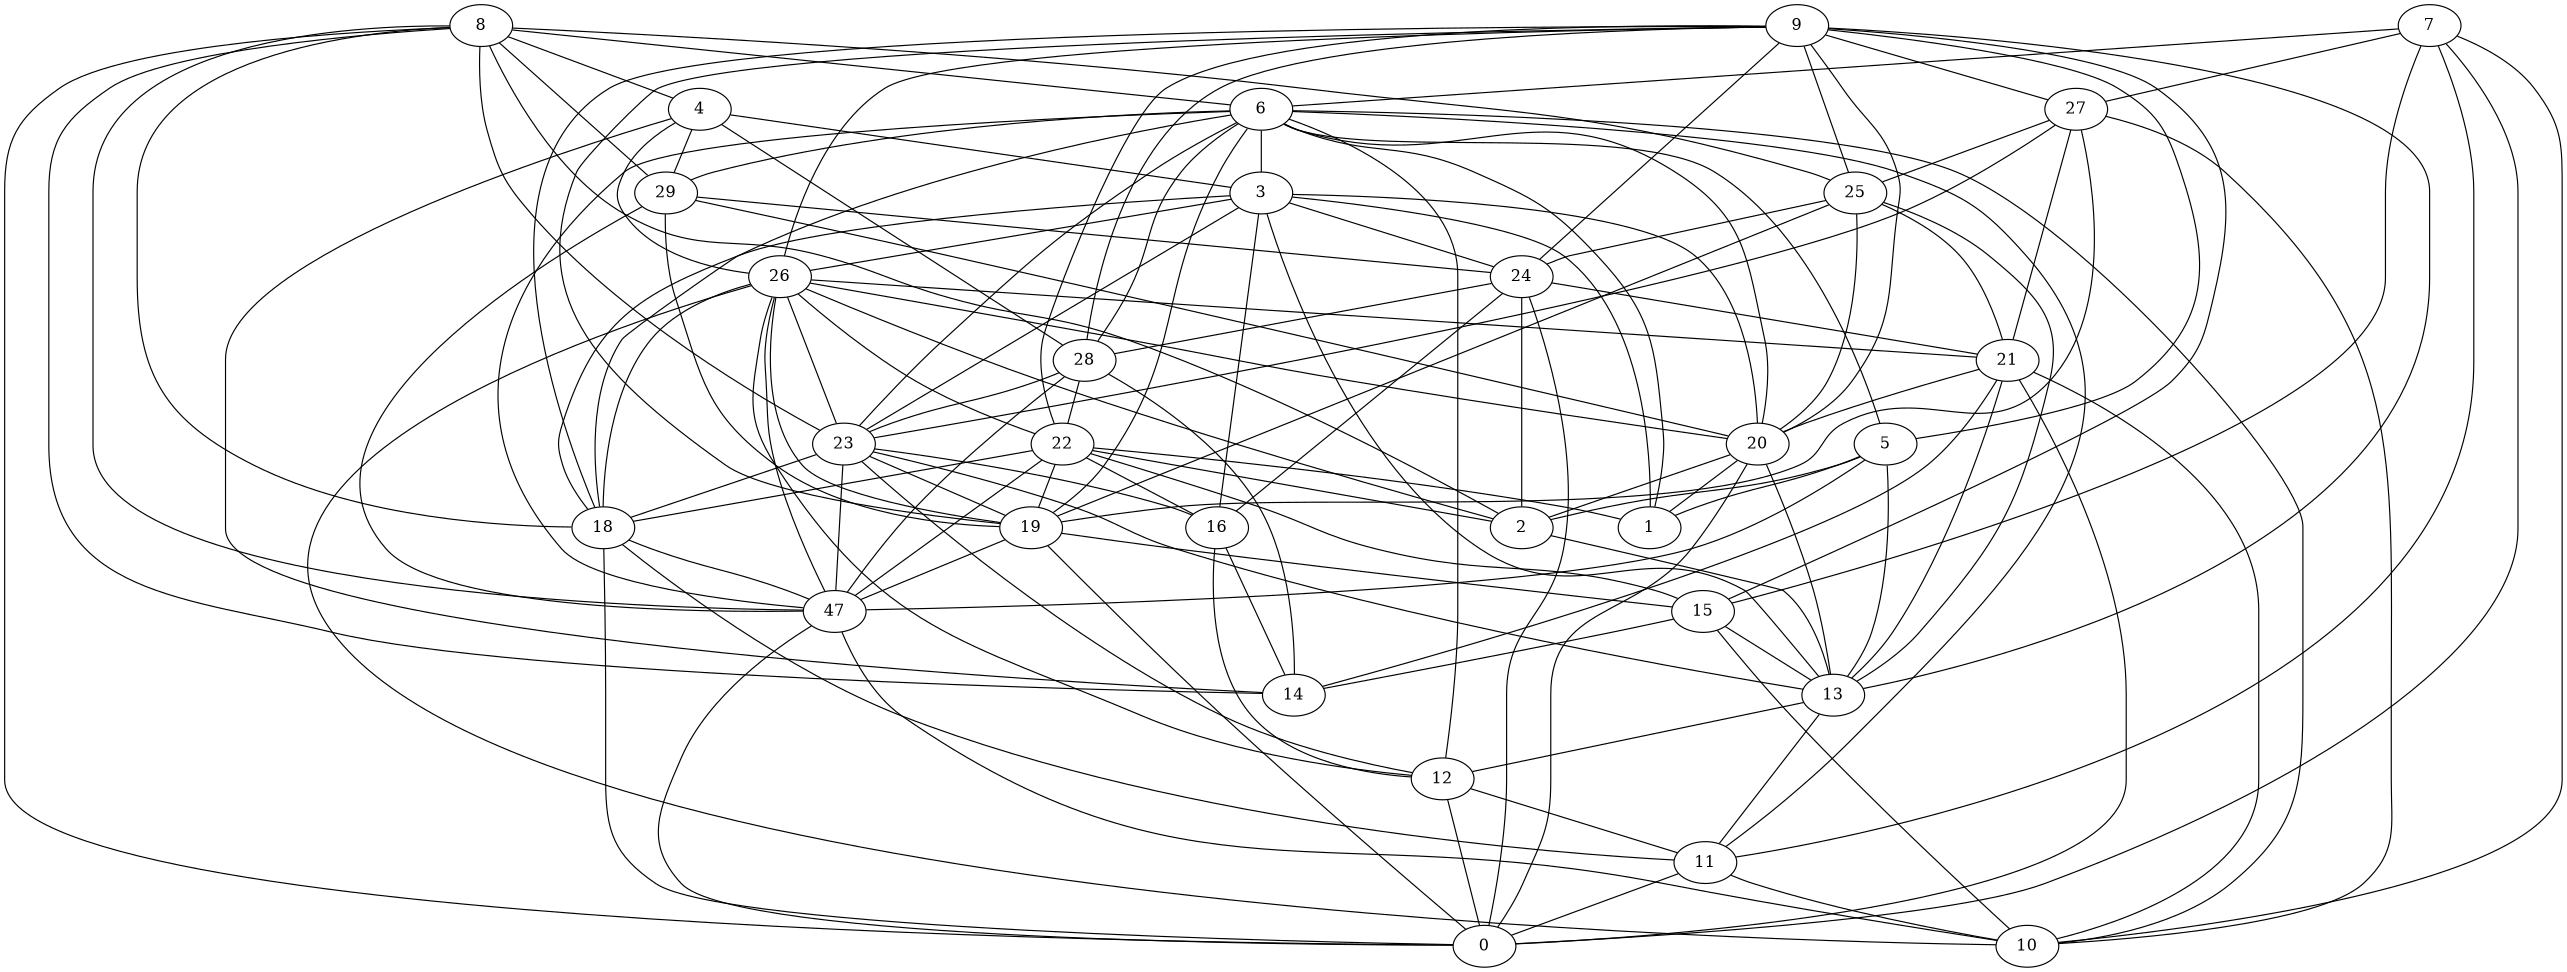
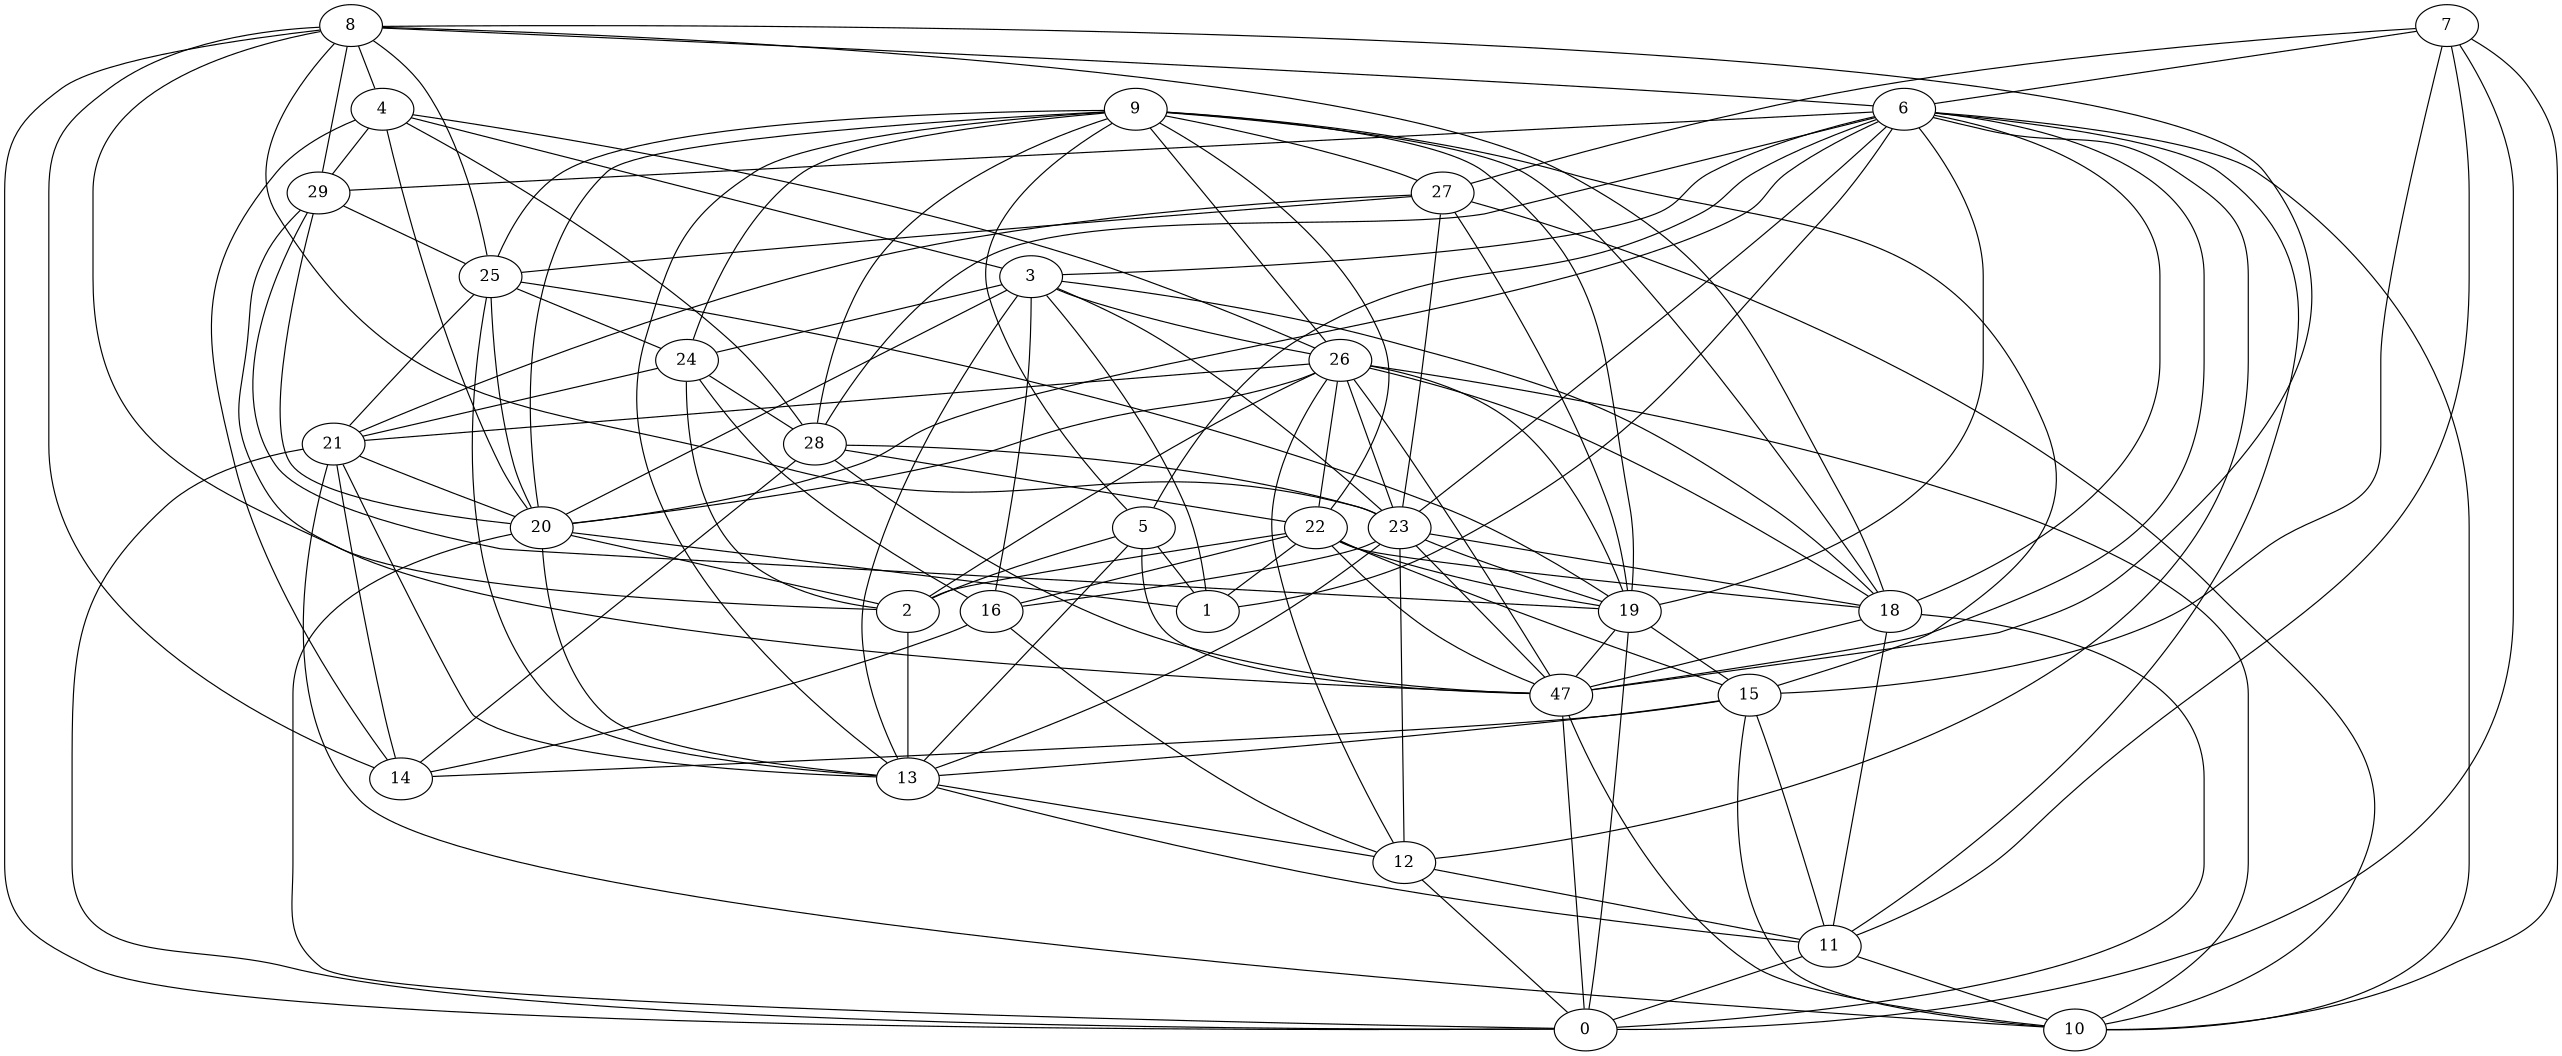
edge "29" -- "24": now "29" -- "25"
edge "4" -- "20": added
edge "24" -- "0": removed
edge "15" -- "11": added
